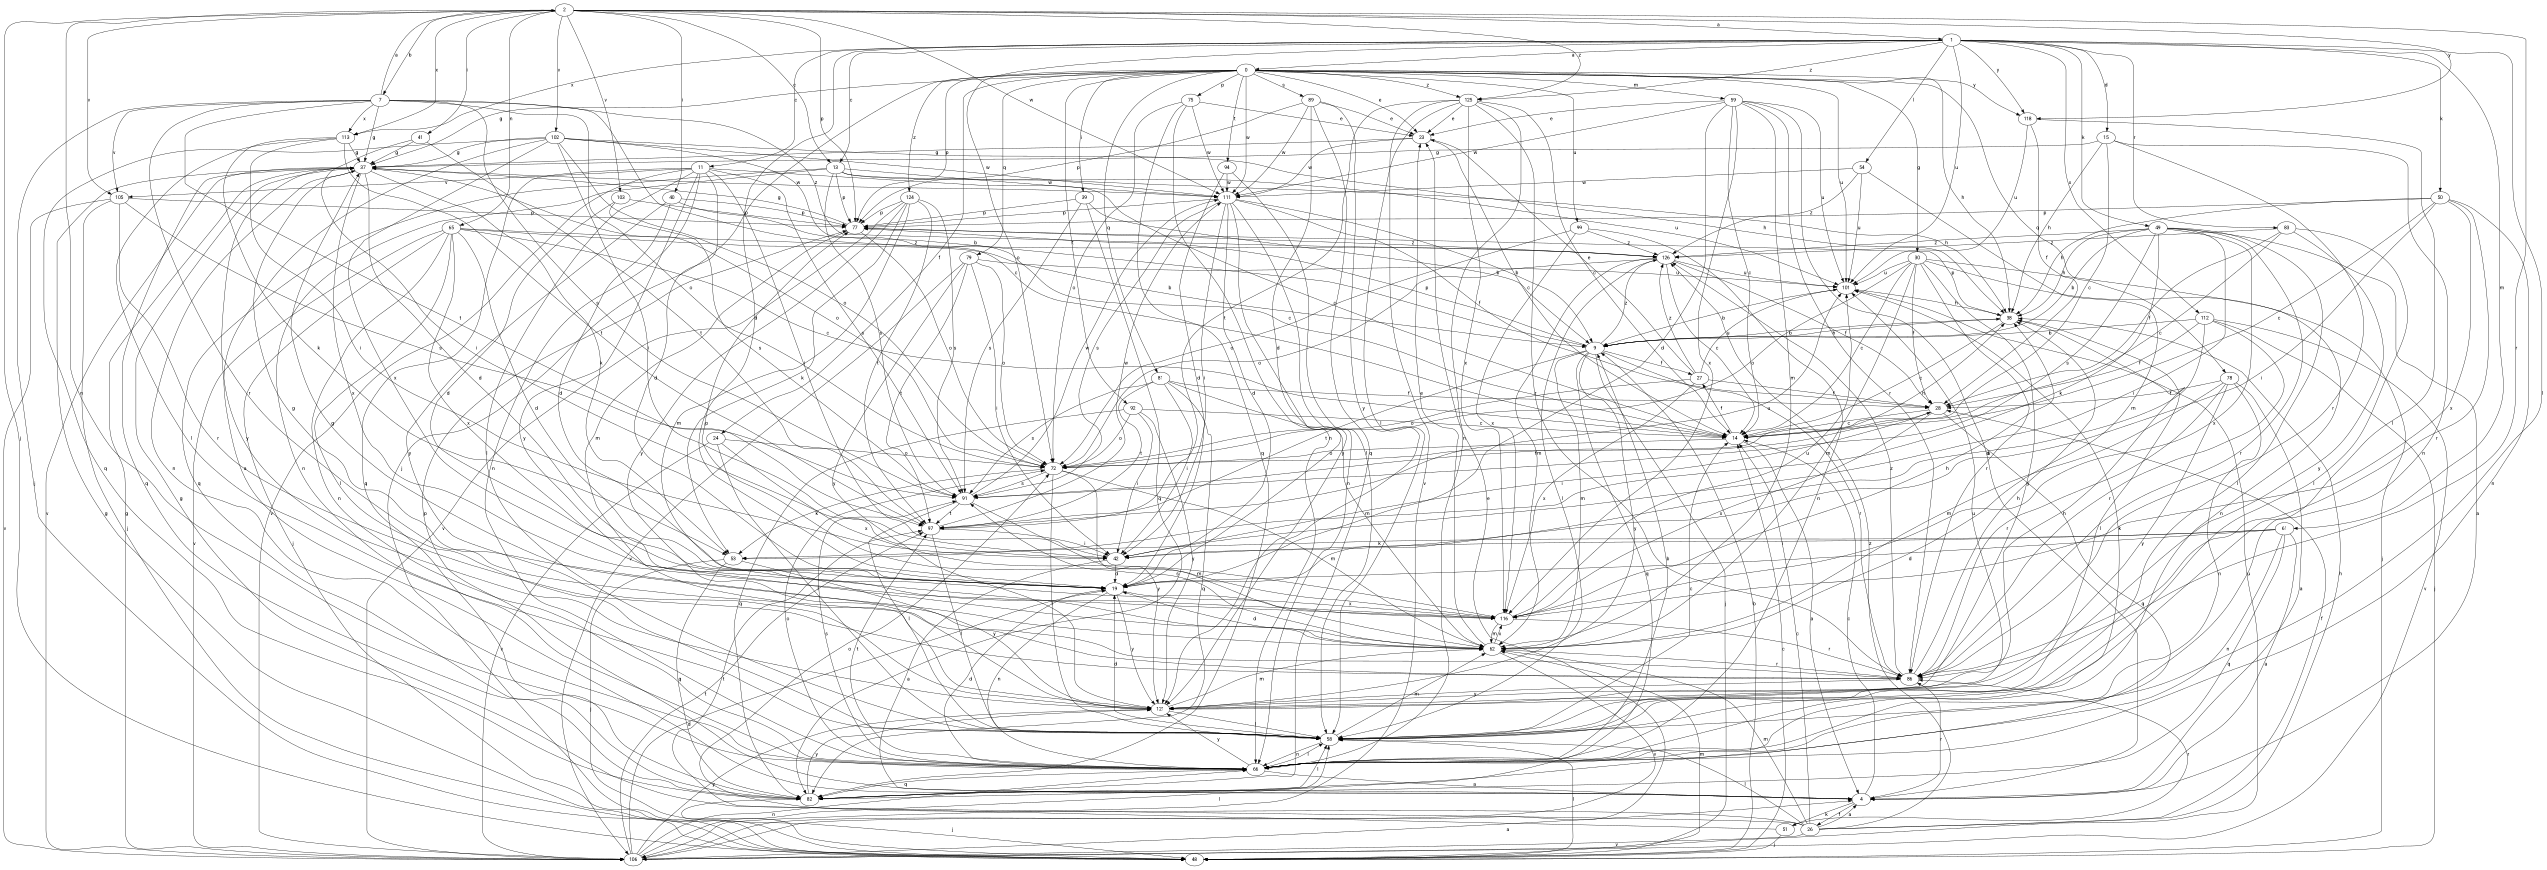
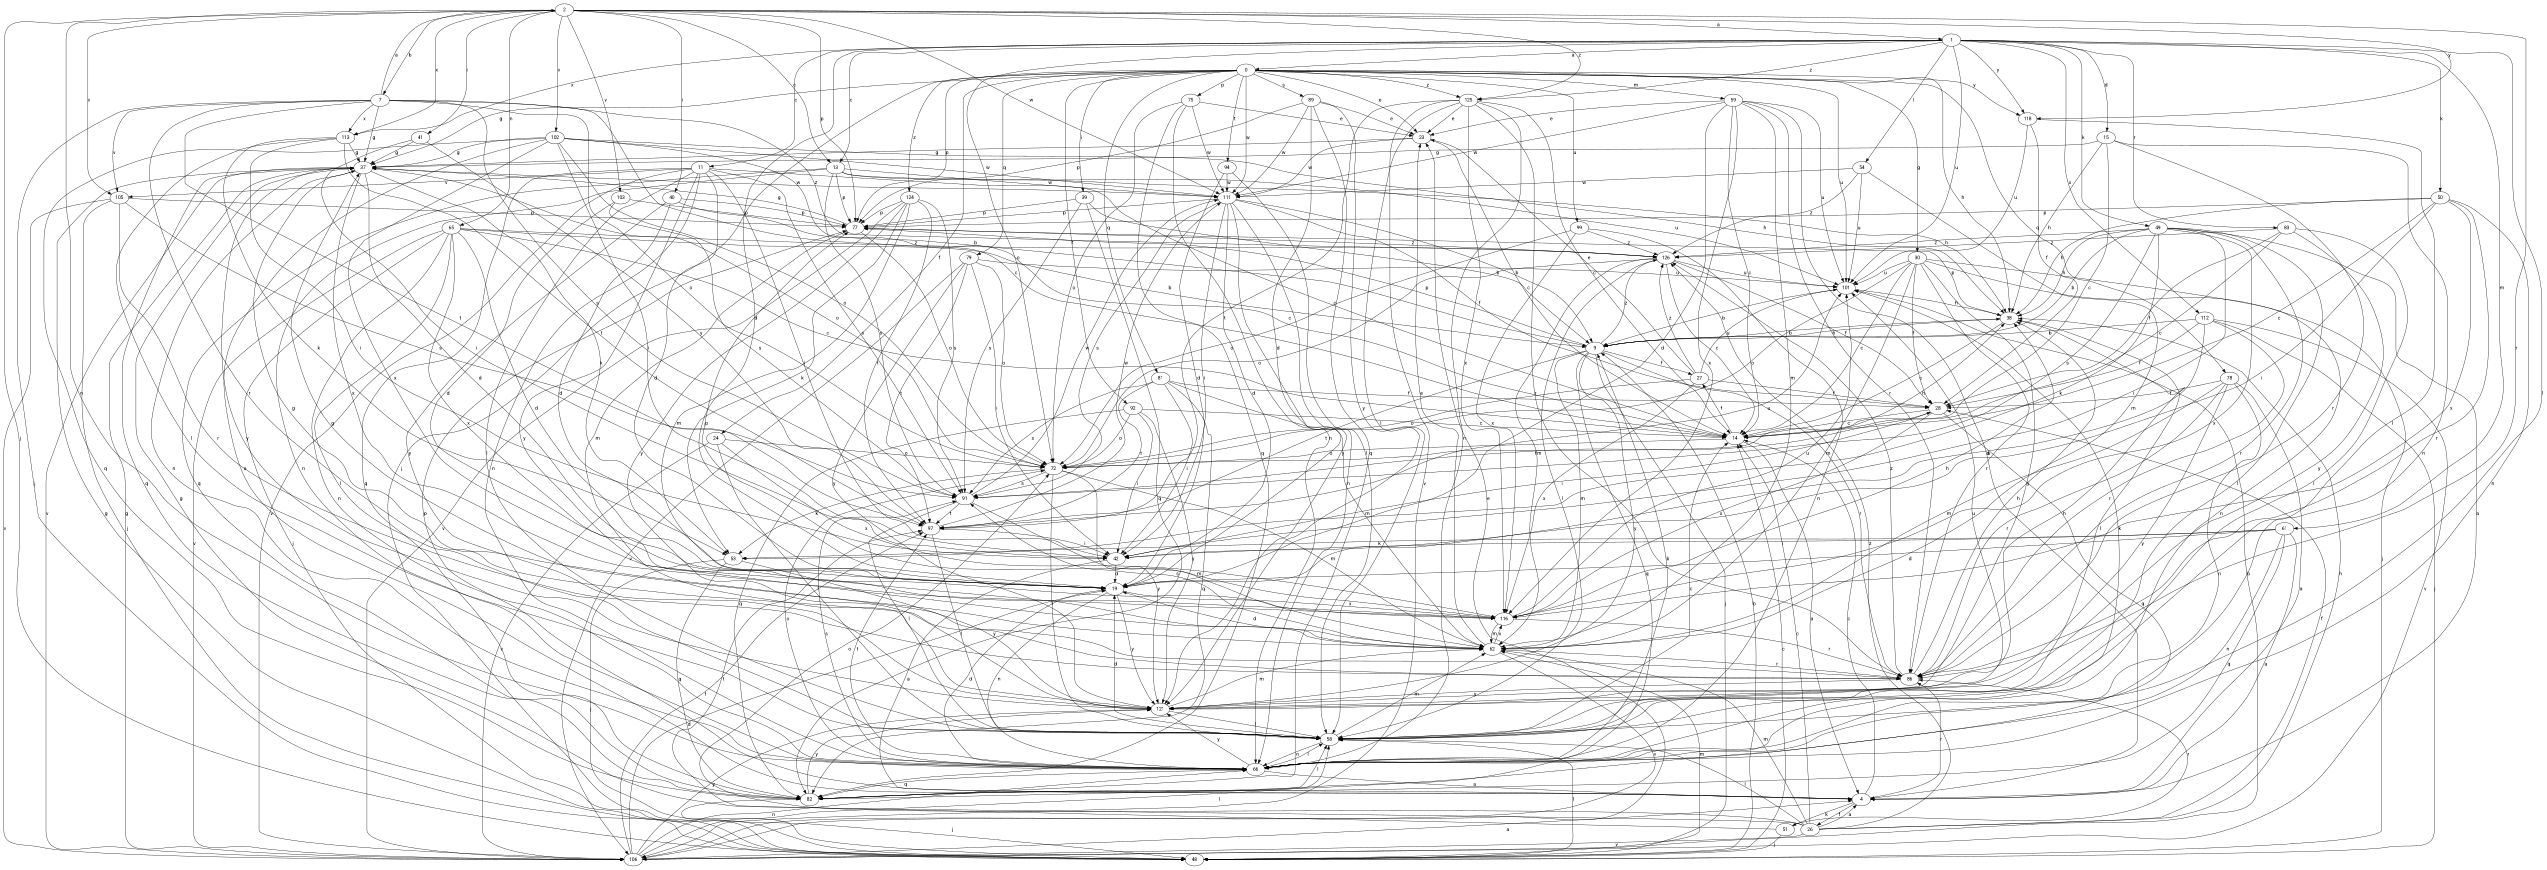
edge "41" -> "97": label "t" -> "y"
edge "106" -> "101": label "u" -> "b"
